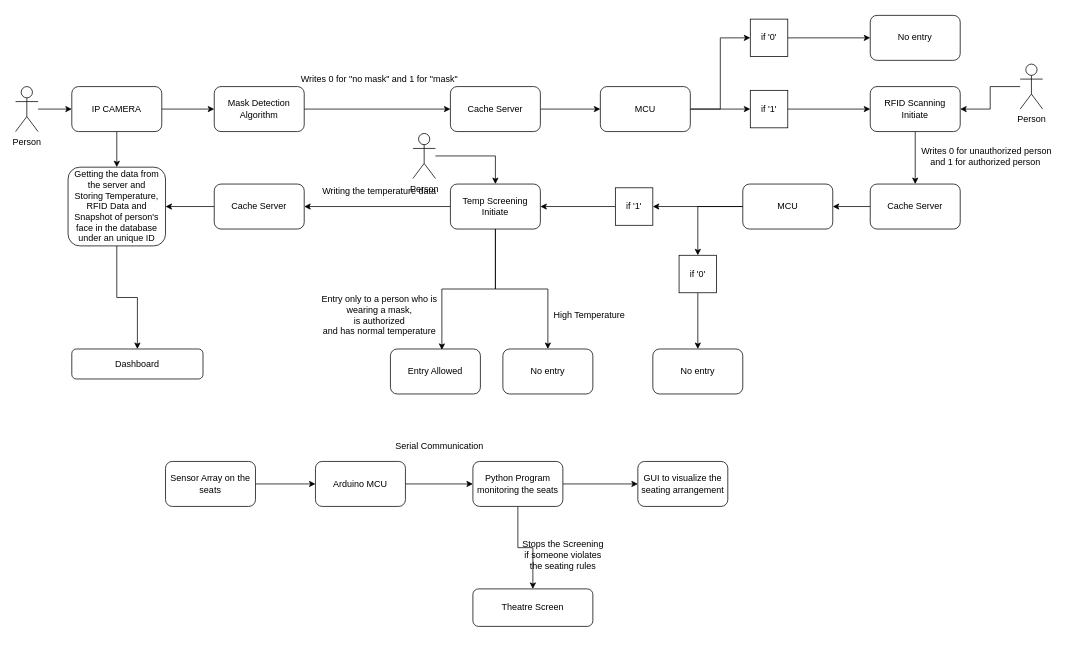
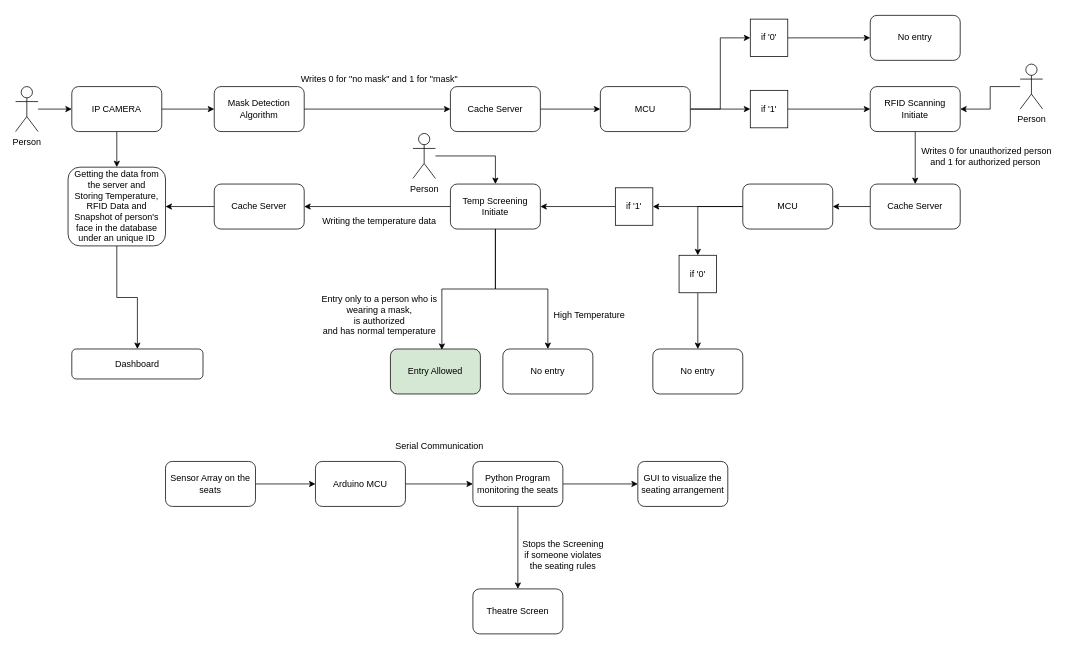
node "Writing the temperature data": moved (379, 192) -> (379, 222)
node "Entry Allowed": fillcolor #ffffff -> #d5e8d4
node "Theatre Screen": size 120x38 -> 90x45
